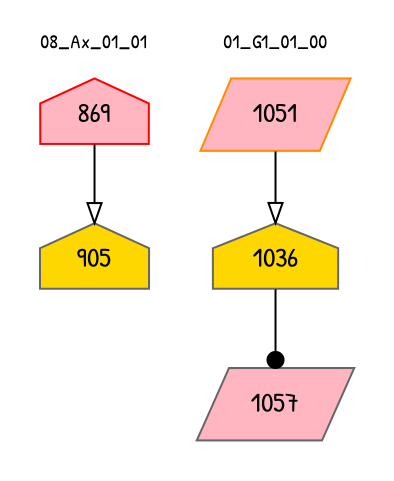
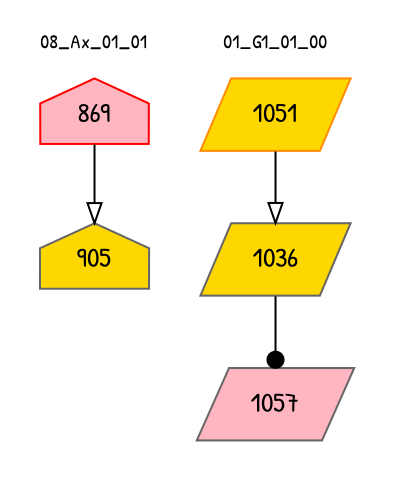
node "1051": fillcolor lightpink -> gold
node "1036": shape house -> parallelogram
